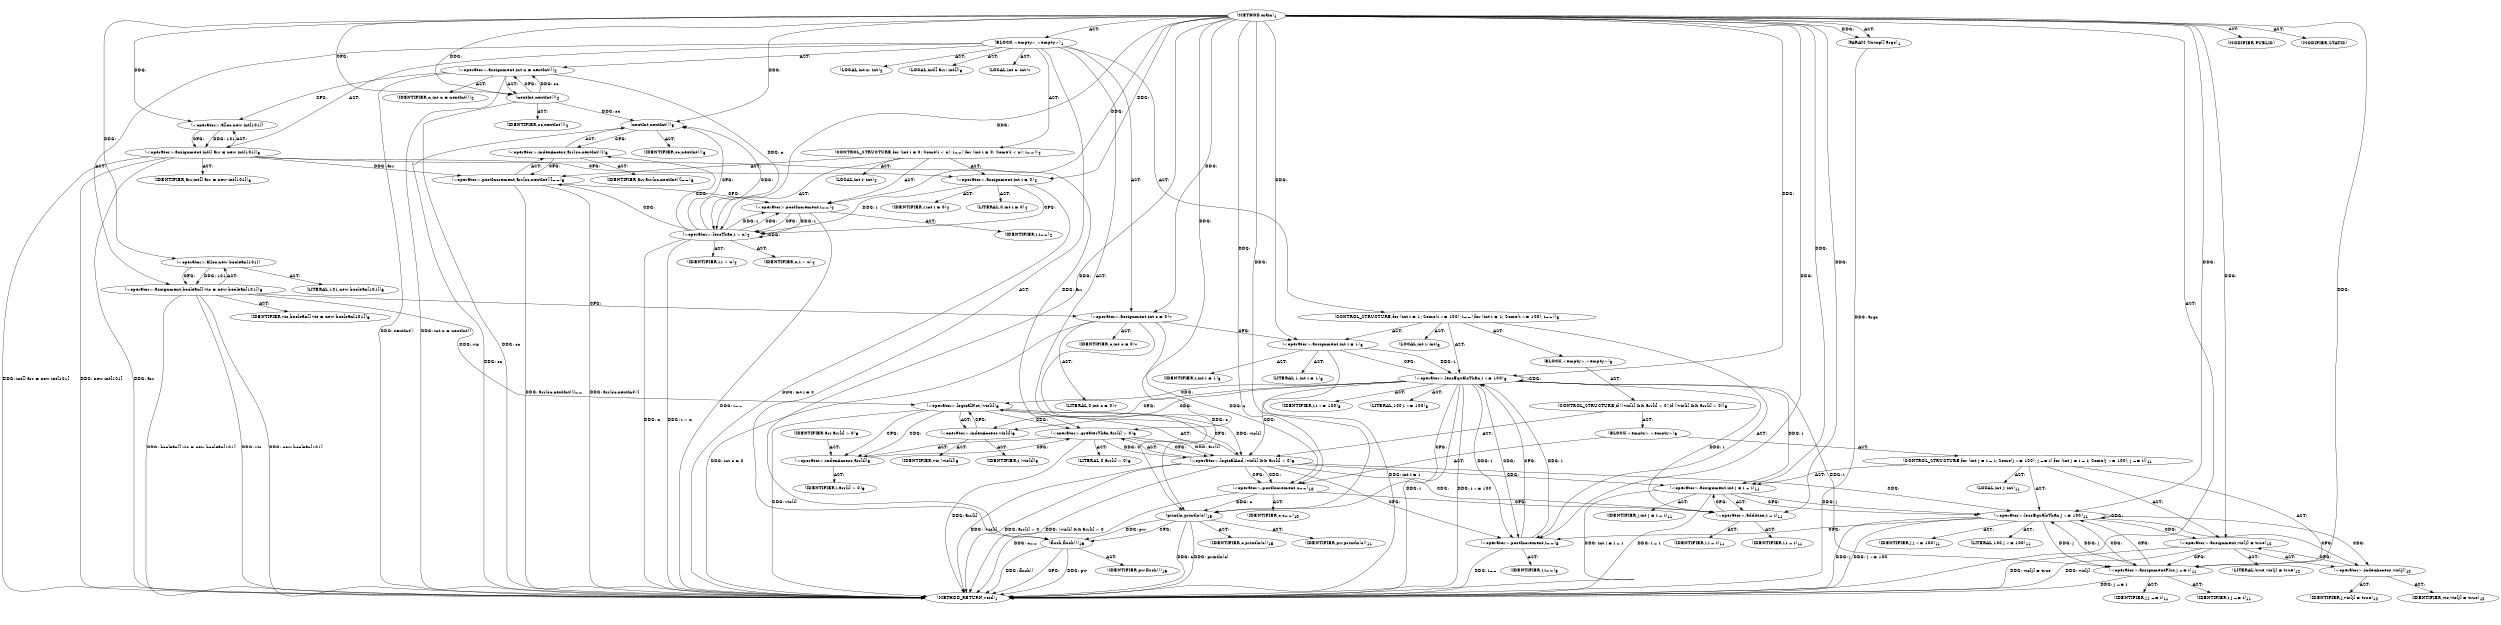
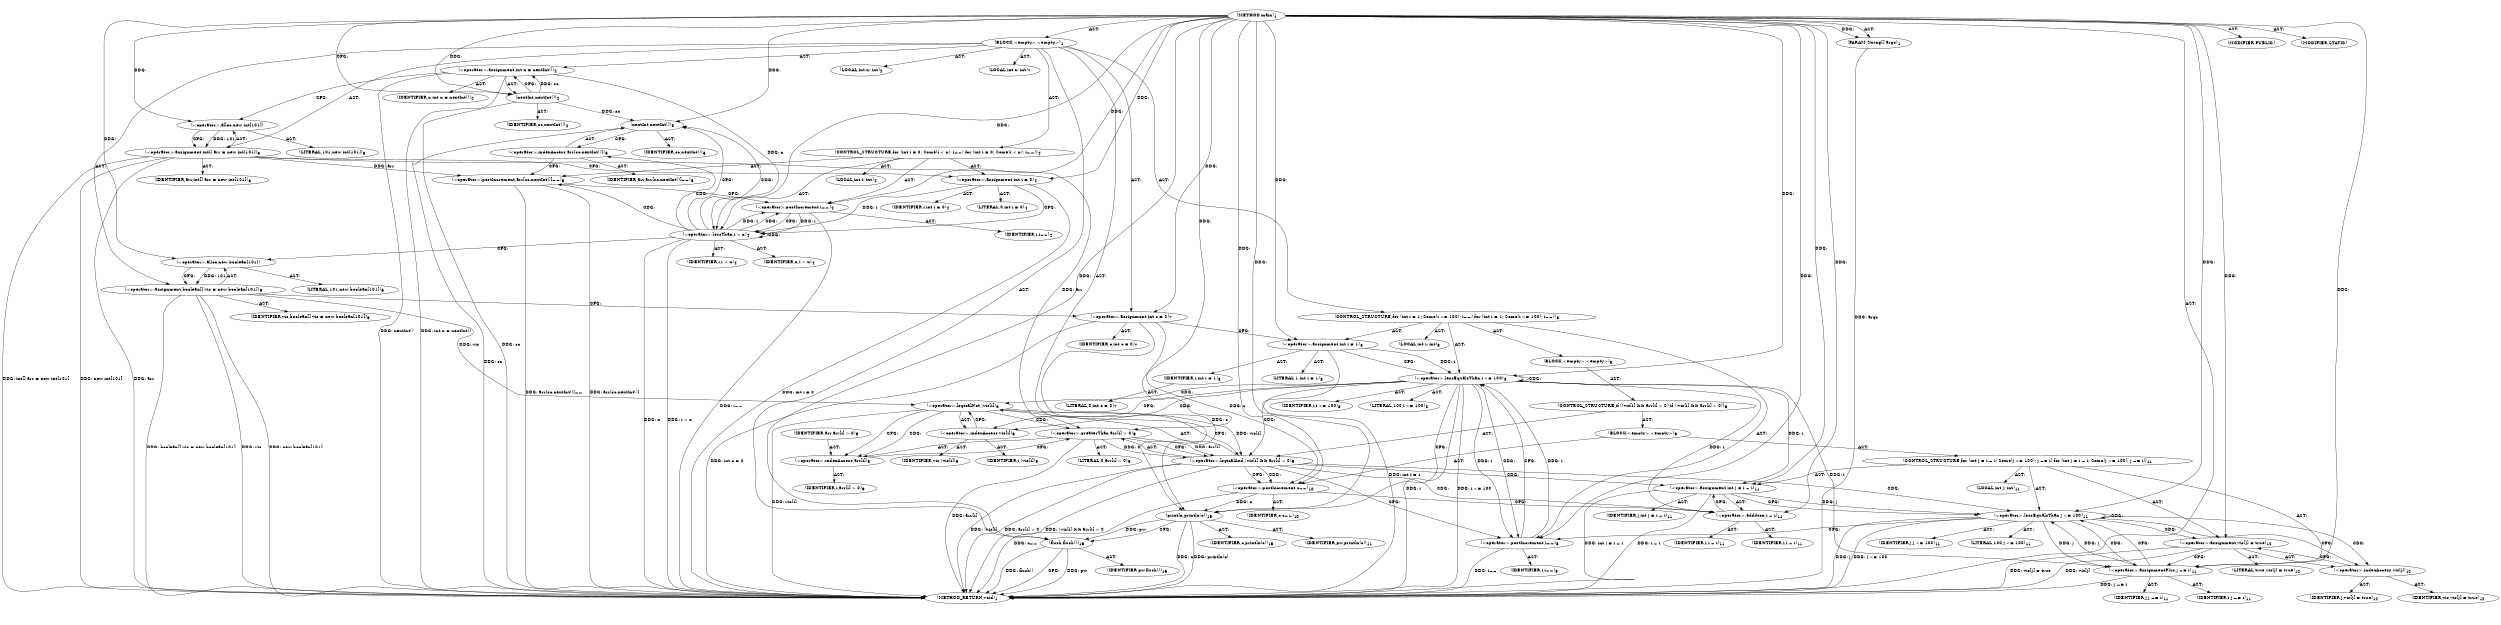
node "(LOCAL,int[] arr: int[])": removed
node "(LITERAL,101,new int[101])": added
edge "(<operator>.postIncrement,arr[sc.nextInt()]++)" -> "(<operator>.indexAccess,arr[sc.nextInt()])": removed, label "AST:"
edge "(<operator>.lessThan,i < n)" -> "(<operator>.alloc,new boolean[101])": added, label "CFG:"
edge "(<operator>.assignment,int c = 0)" -> "(LITERAL,0,int c = 0)": now "(IDENTIFIER,i,int i = 1)" -> "(LITERAL,0,int c = 0)"
